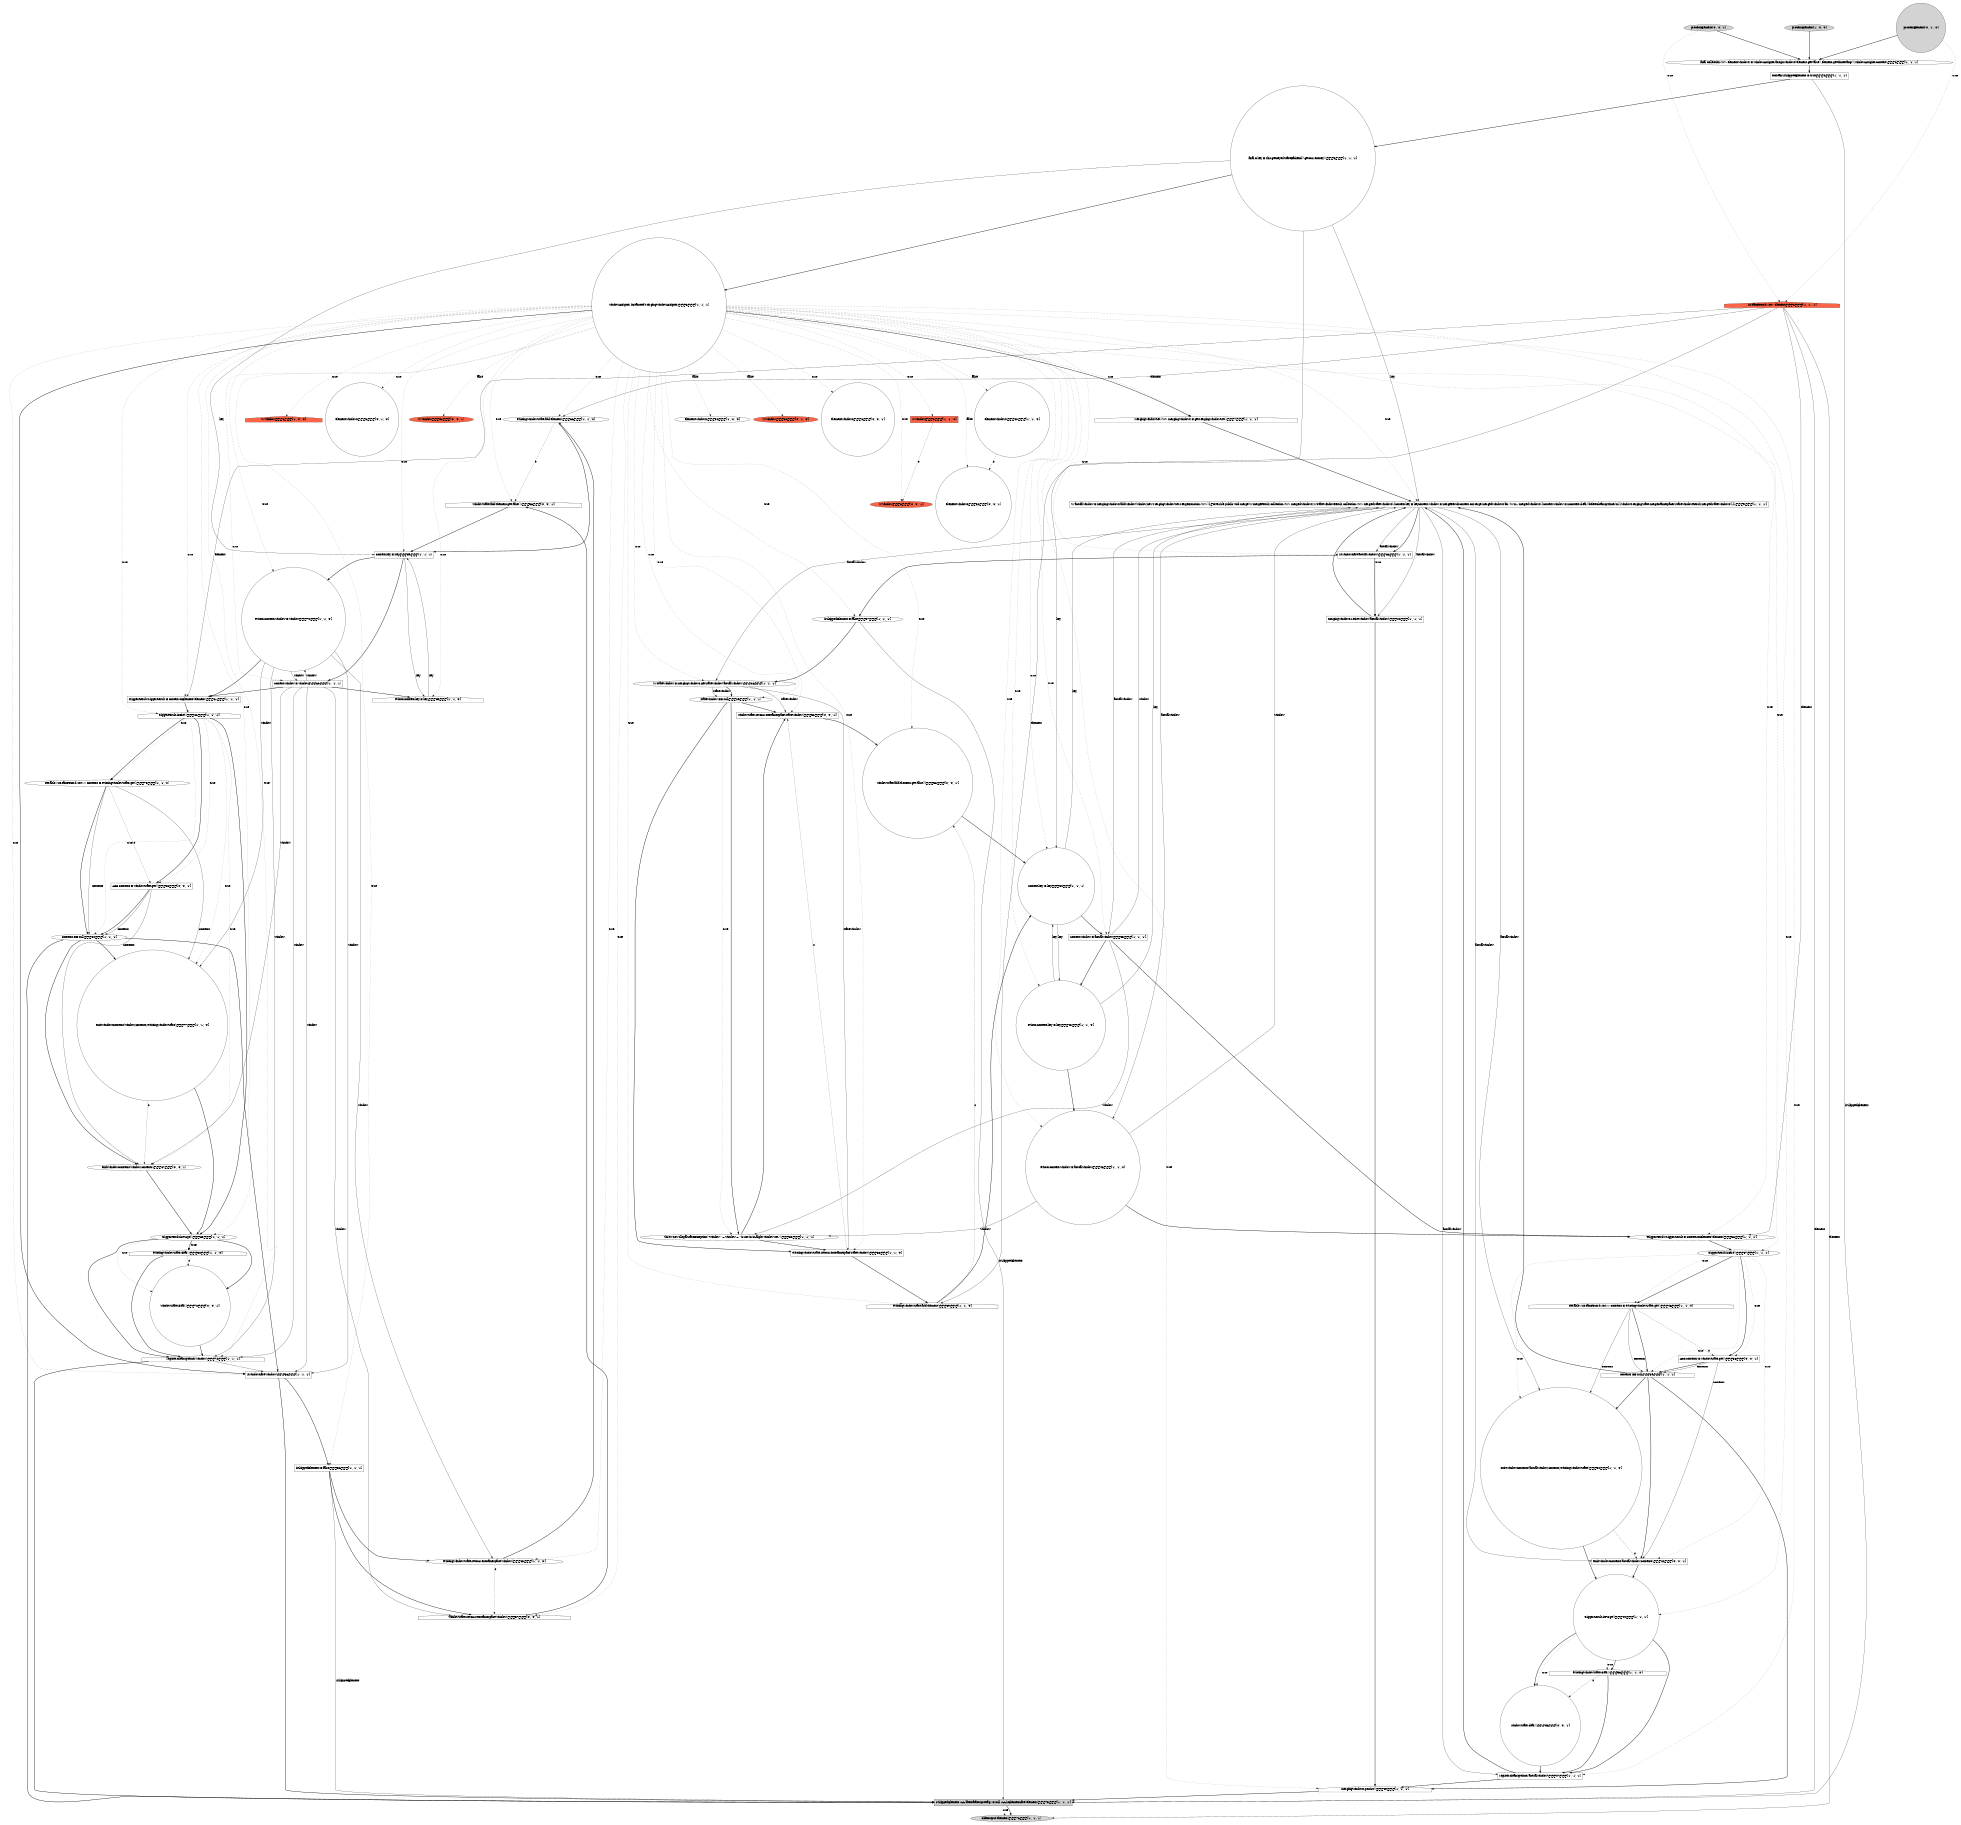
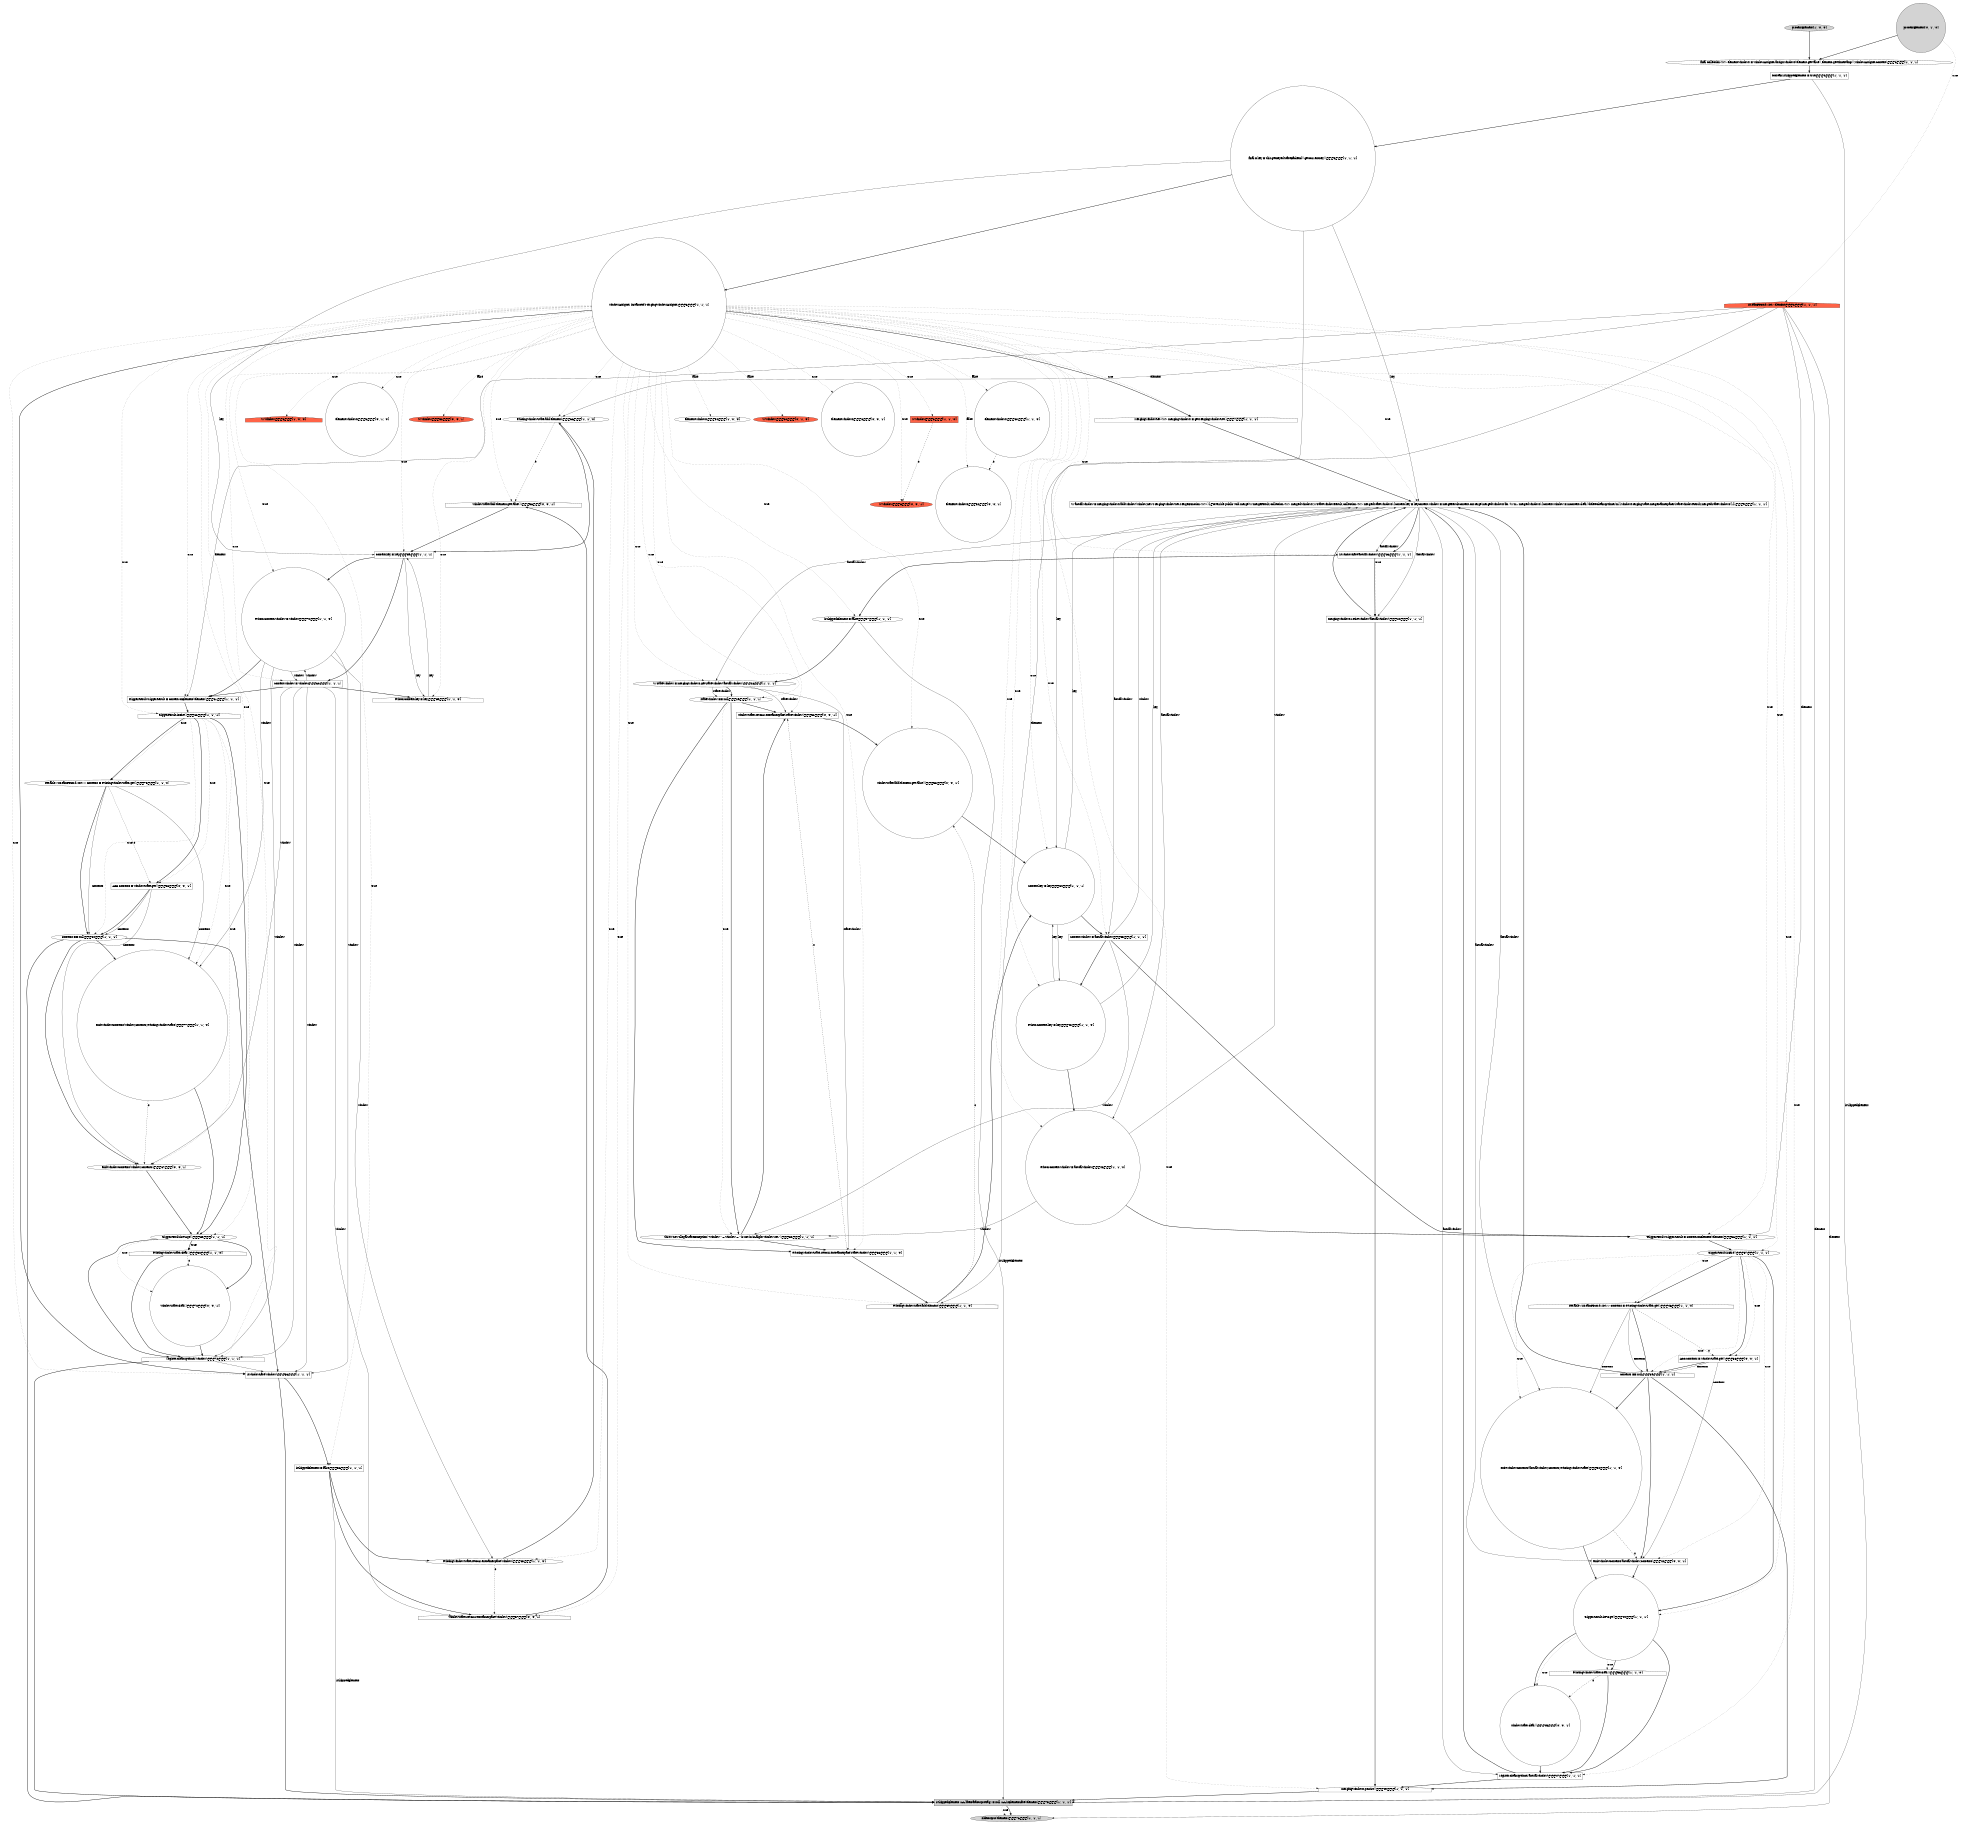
node "processElement['0', '0', '1']": removed
edge "triggerResult.isFire()@@@37@@@['1', '1', '1']" -> "triggerResult.isPurge()@@@44@@@['1', '1', '1']": added
